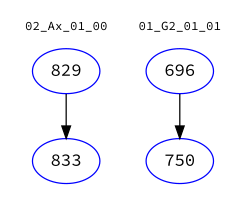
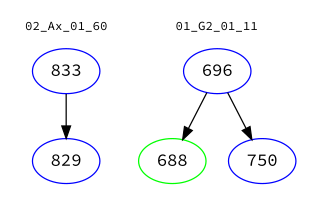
cluster "02_Ax_01_00": label "02_Ax_01_00" -> "02_Ax_01_60"
cluster "01_G2_01_01": label "01_G2_01_01" -> "01_G2_01_11"
edge "829" -> "833": reversed
node "688": added
